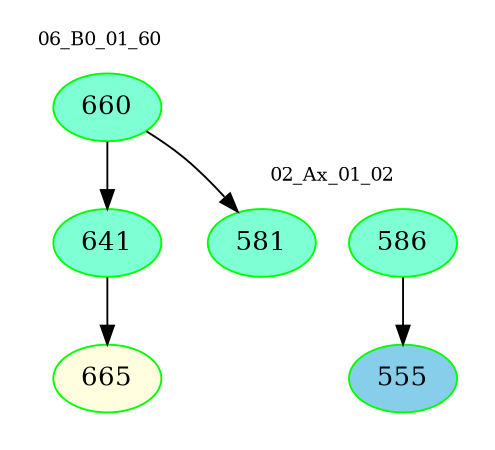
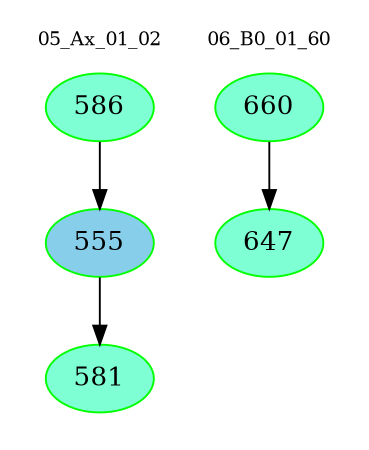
cluster "02_Ax_01_02": label "02_Ax_01_02" -> "05_Ax_01_02"
edge "660" -> "581": now "555" -> "581"
node "641": label "641" -> "647"
node "665": removed
